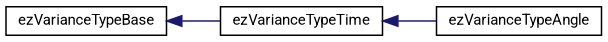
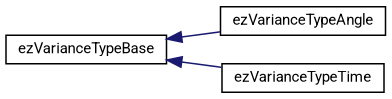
edge "ezVarianceTypeAngle" -> "ezVarianceTypeTime": now "ezVarianceTypeAngle" -> "ezVarianceTypeBase"
